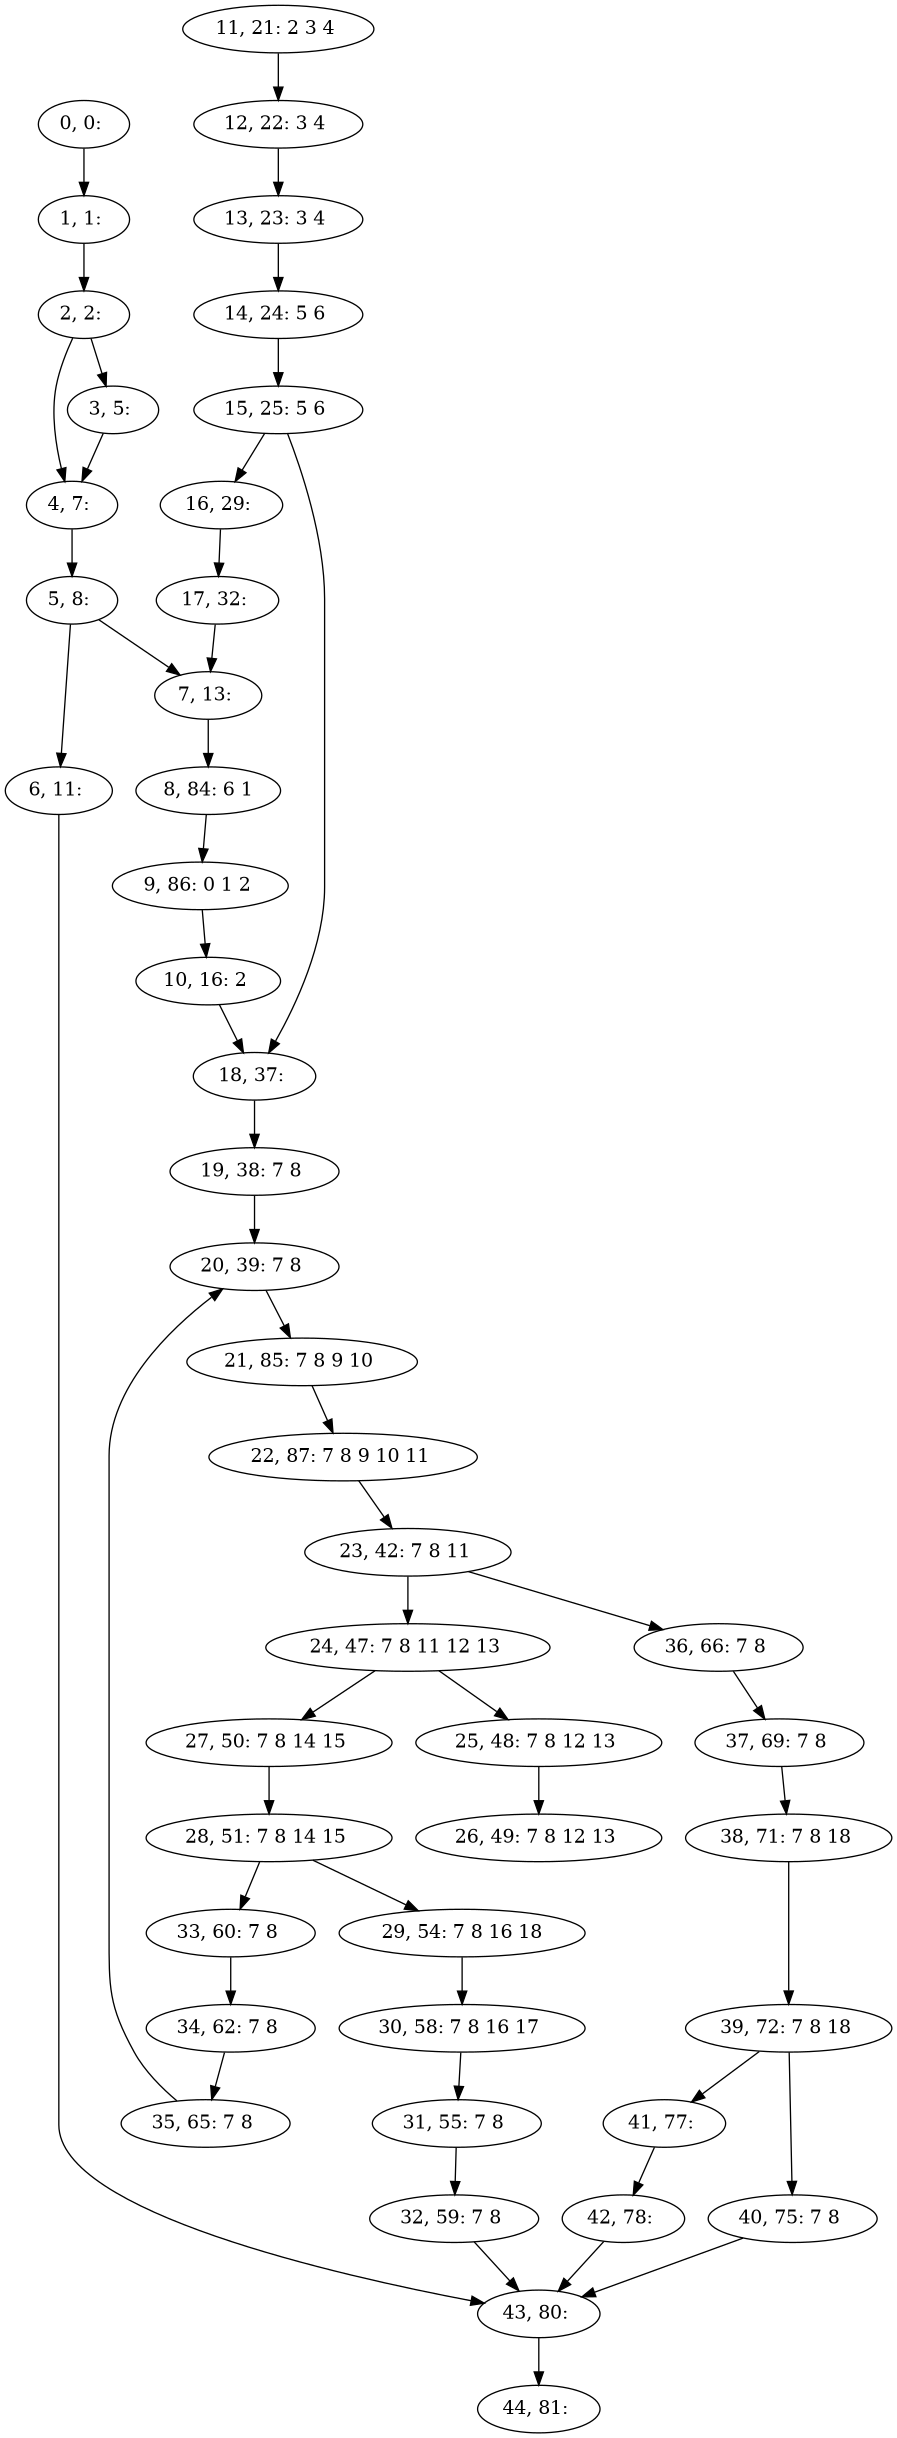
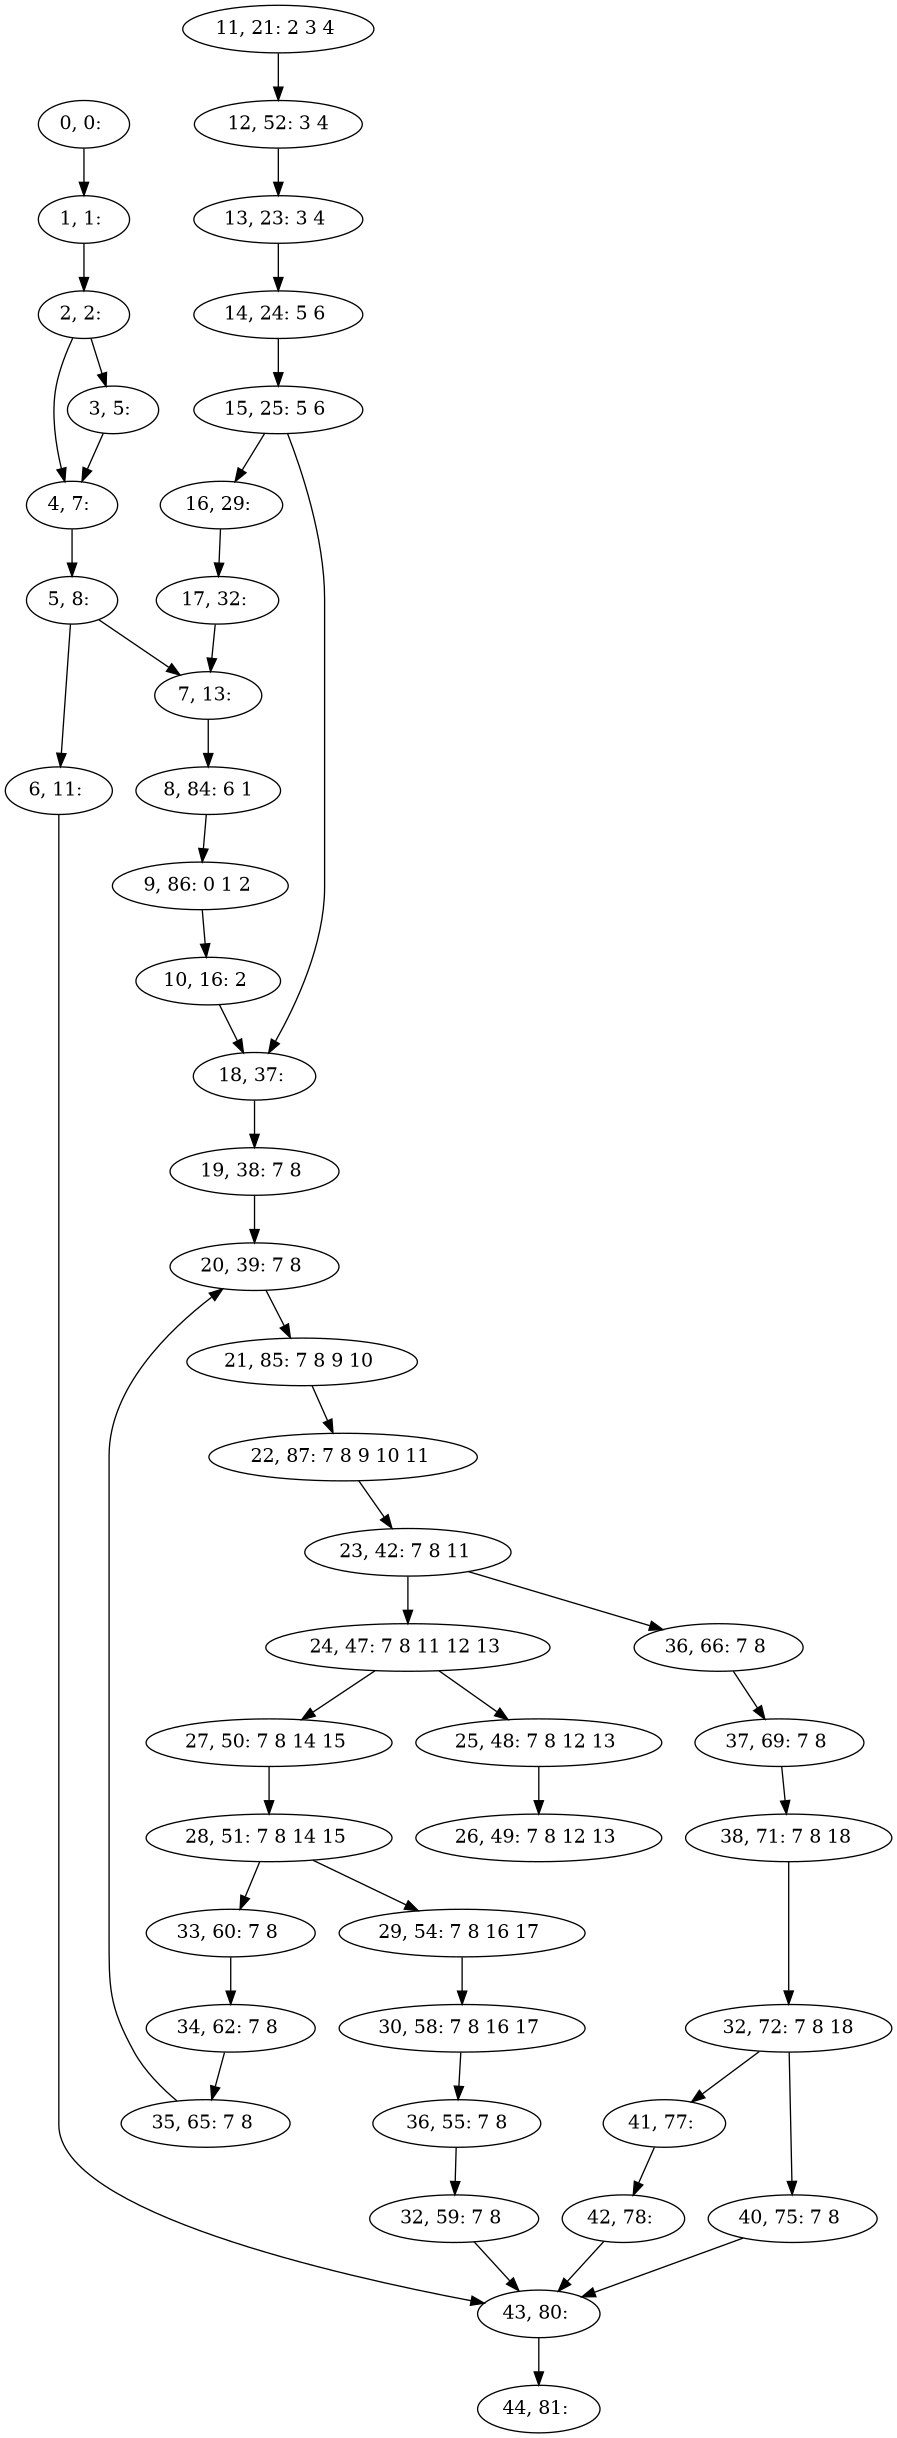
node "12, 22: 3 4": label "12, 22: 3 4" -> "12, 52: 3 4"
node "29, 54: 7 8 16 18": label "29, 54: 7 8 16 18" -> "29, 54: 7 8 16 17"
node "39, 72: 7 8 18": label "39, 72: 7 8 18" -> "32, 72: 7 8 18"
node "31, 55: 7 8": label "31, 55: 7 8" -> "36, 55: 7 8"
